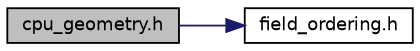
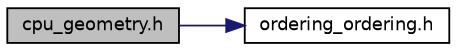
node "field_ordering.h": label "field_ordering.h" -> "ordering_ordering.h"
